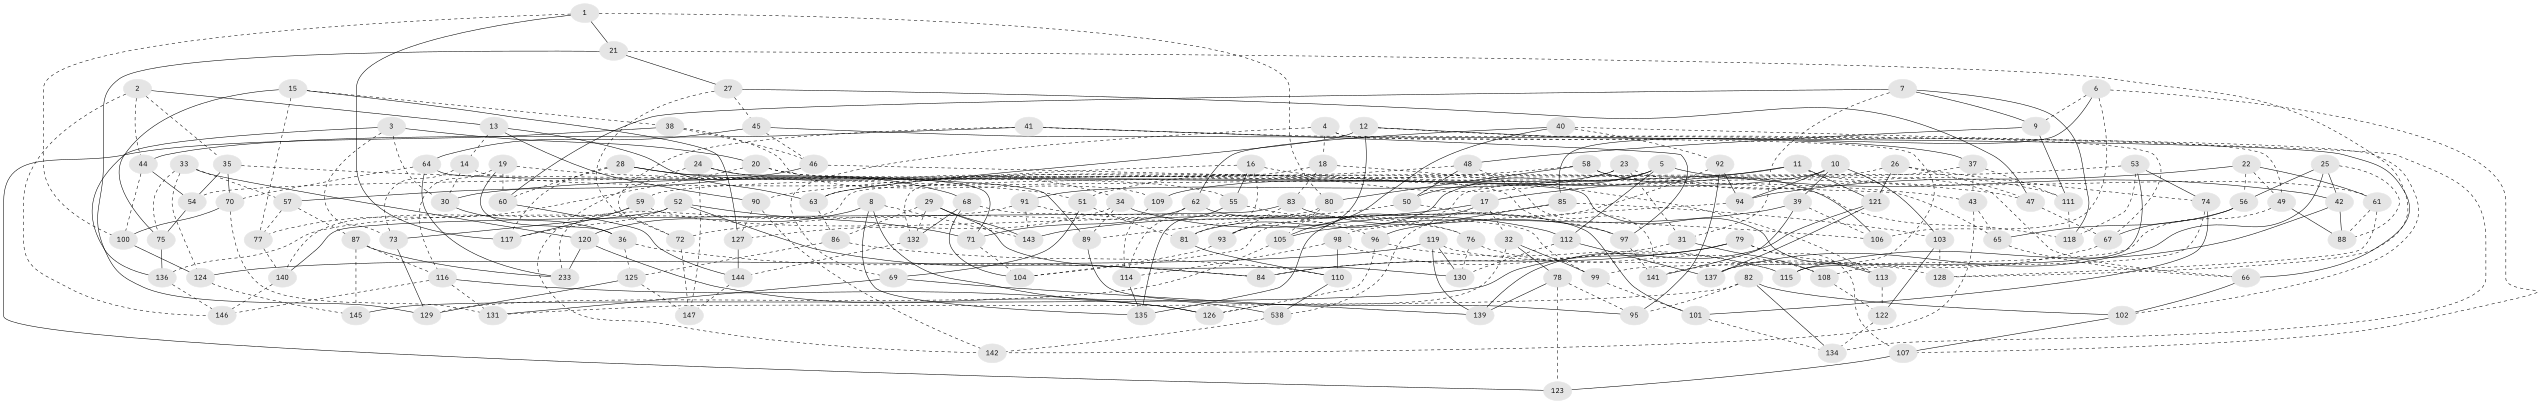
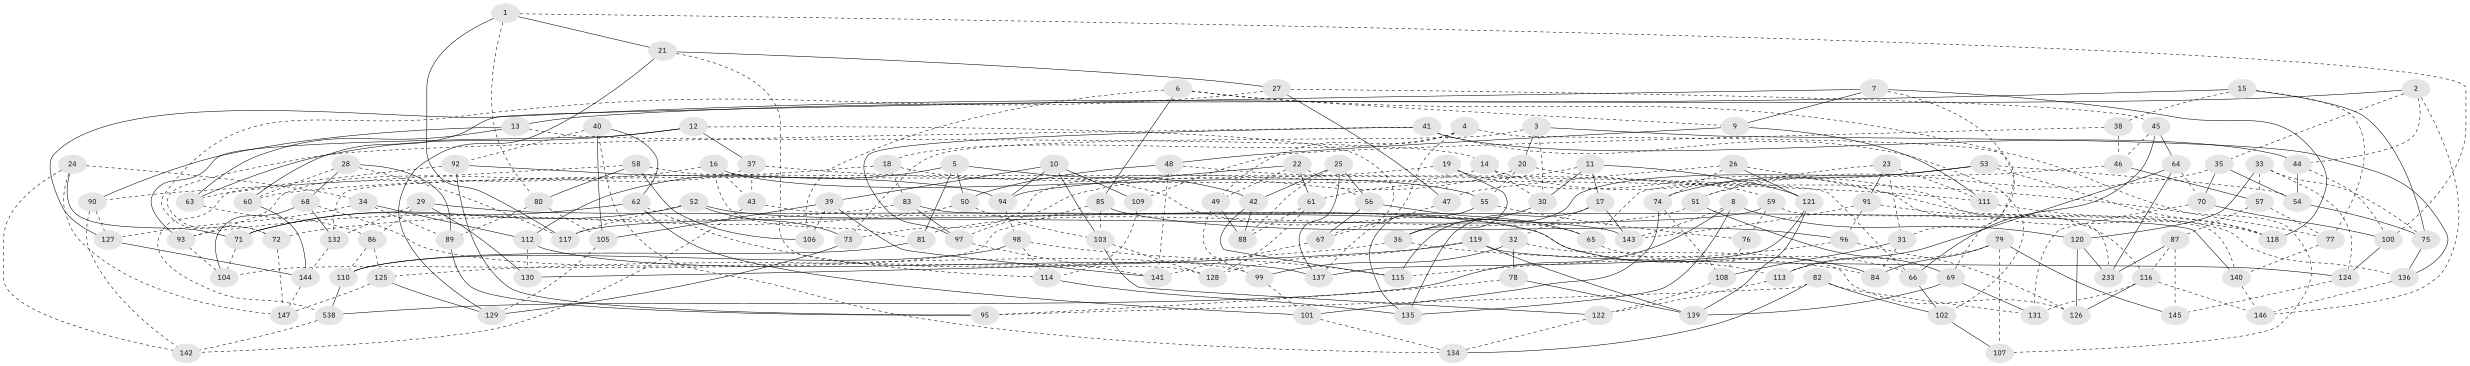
edge "50" -- "106": now "50" -- "103"
edge "76" -- "130": removed
node "123": removed
